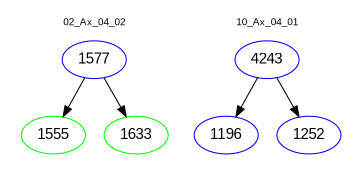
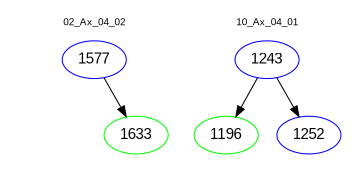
node "4243": label "4243" -> "1243"
node "1555": removed
node "1196": color blue -> green
